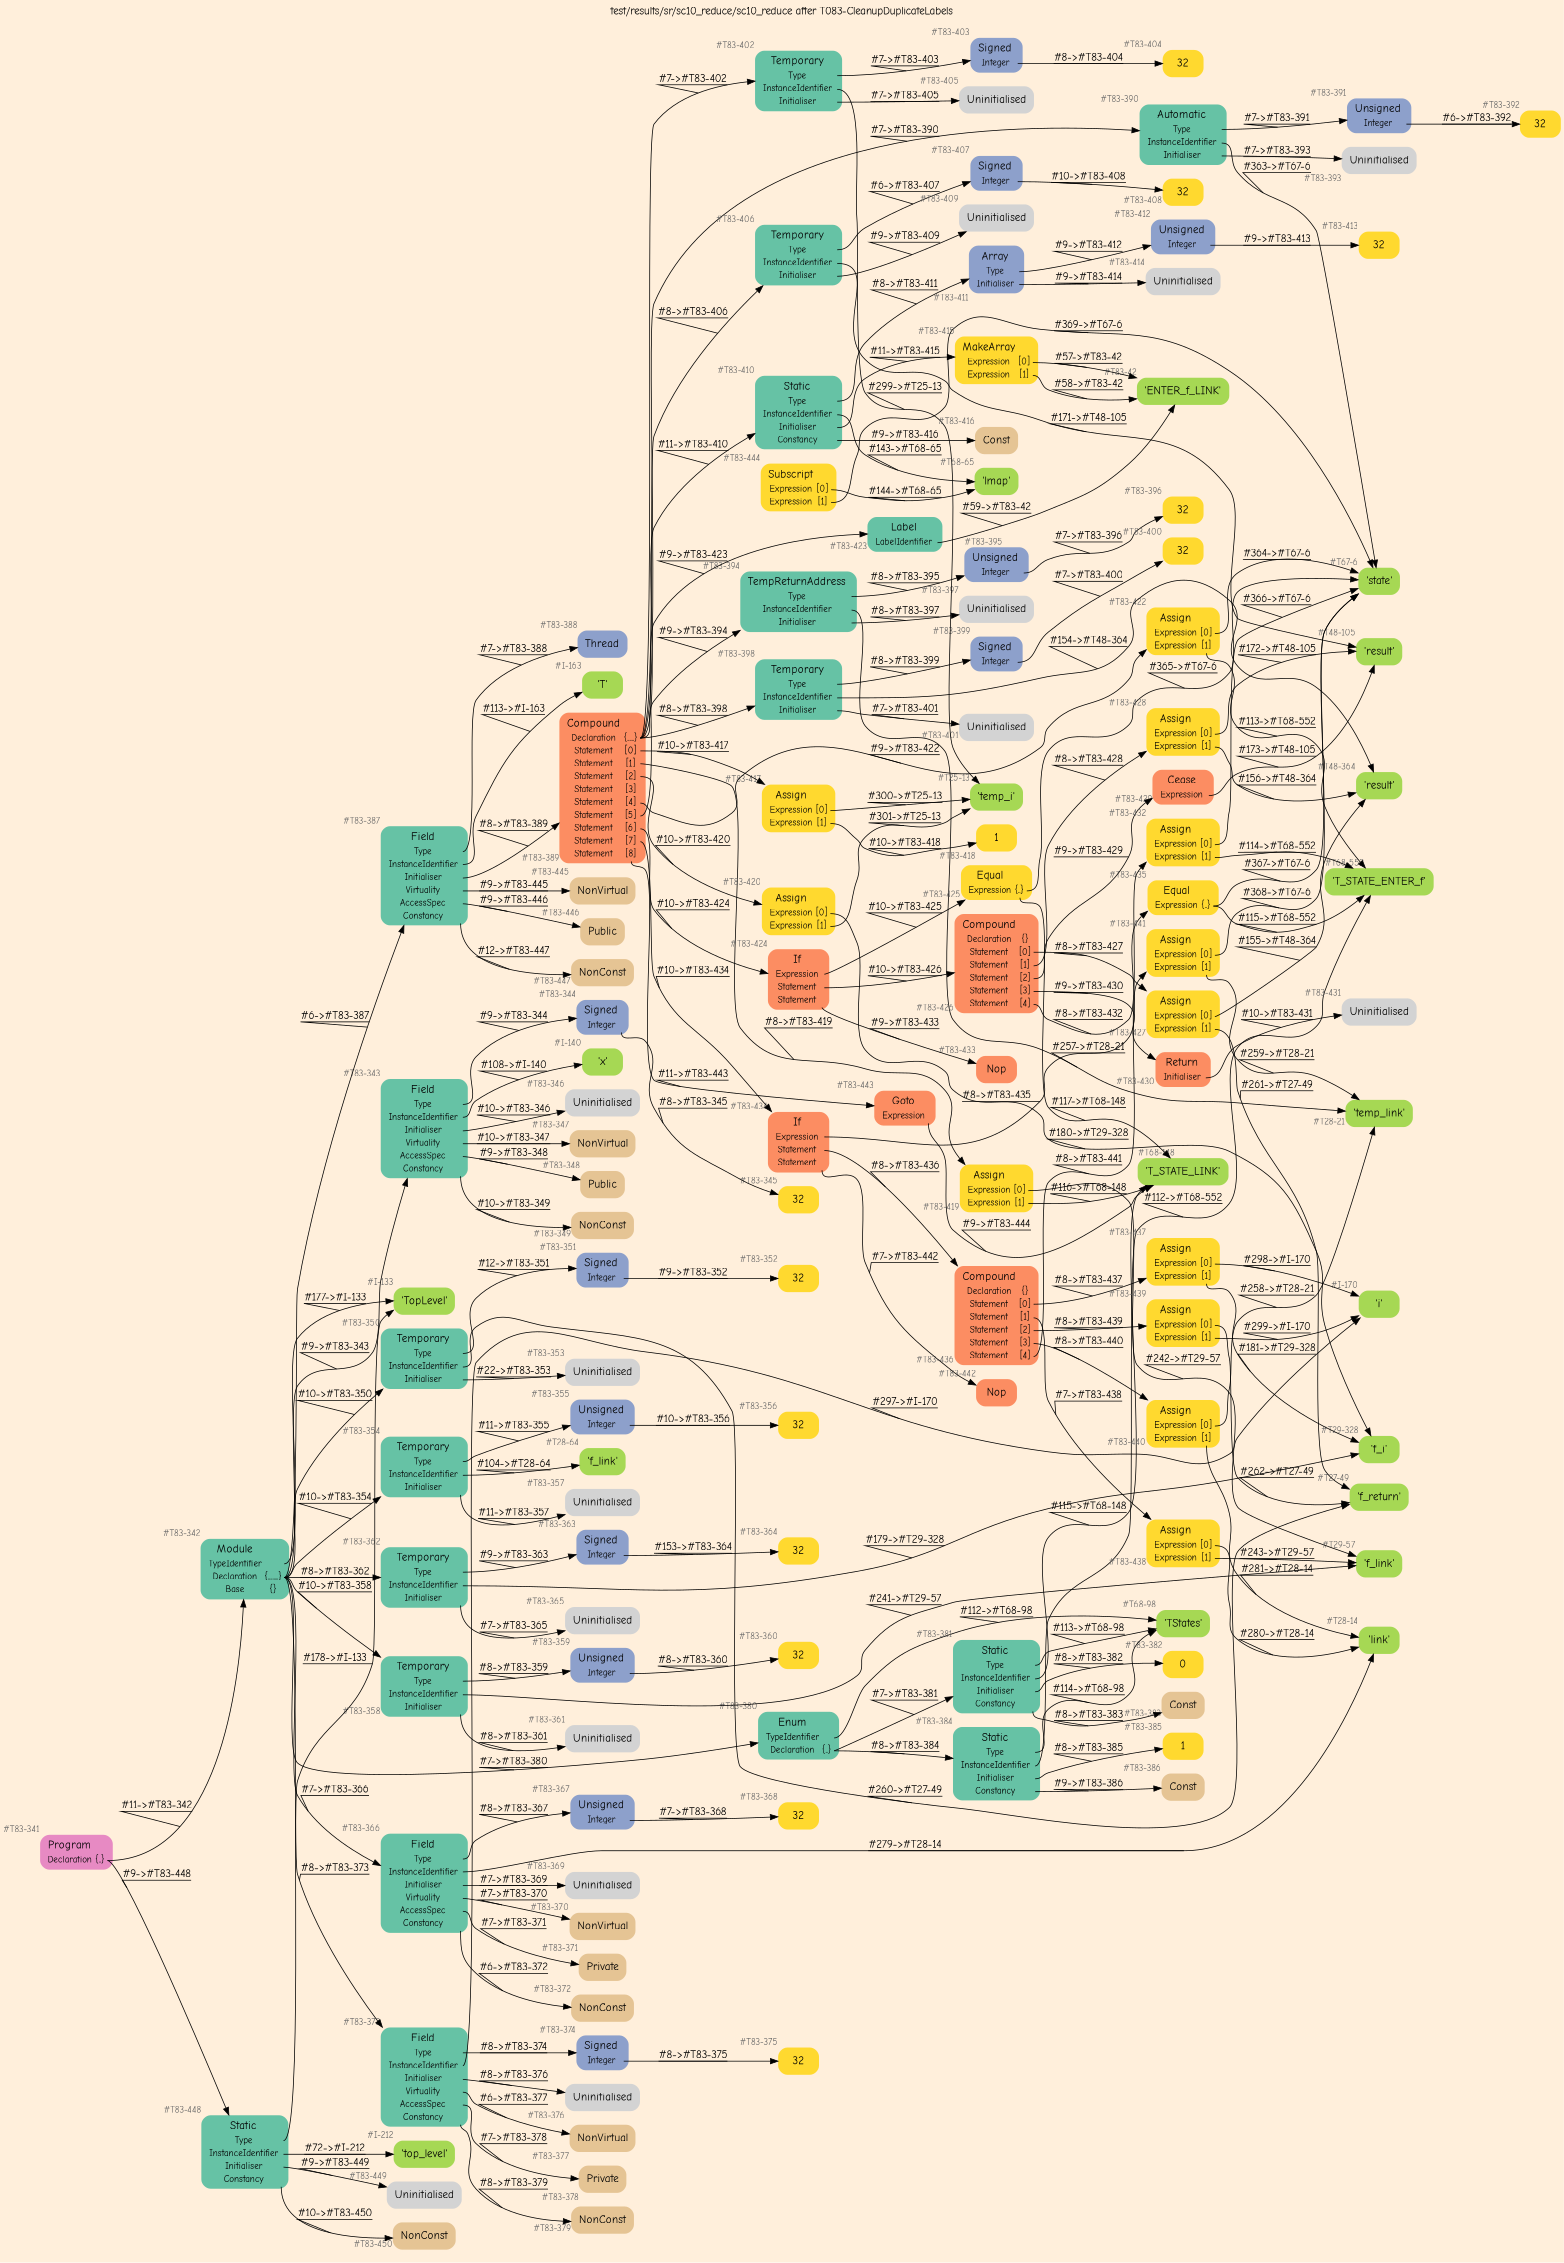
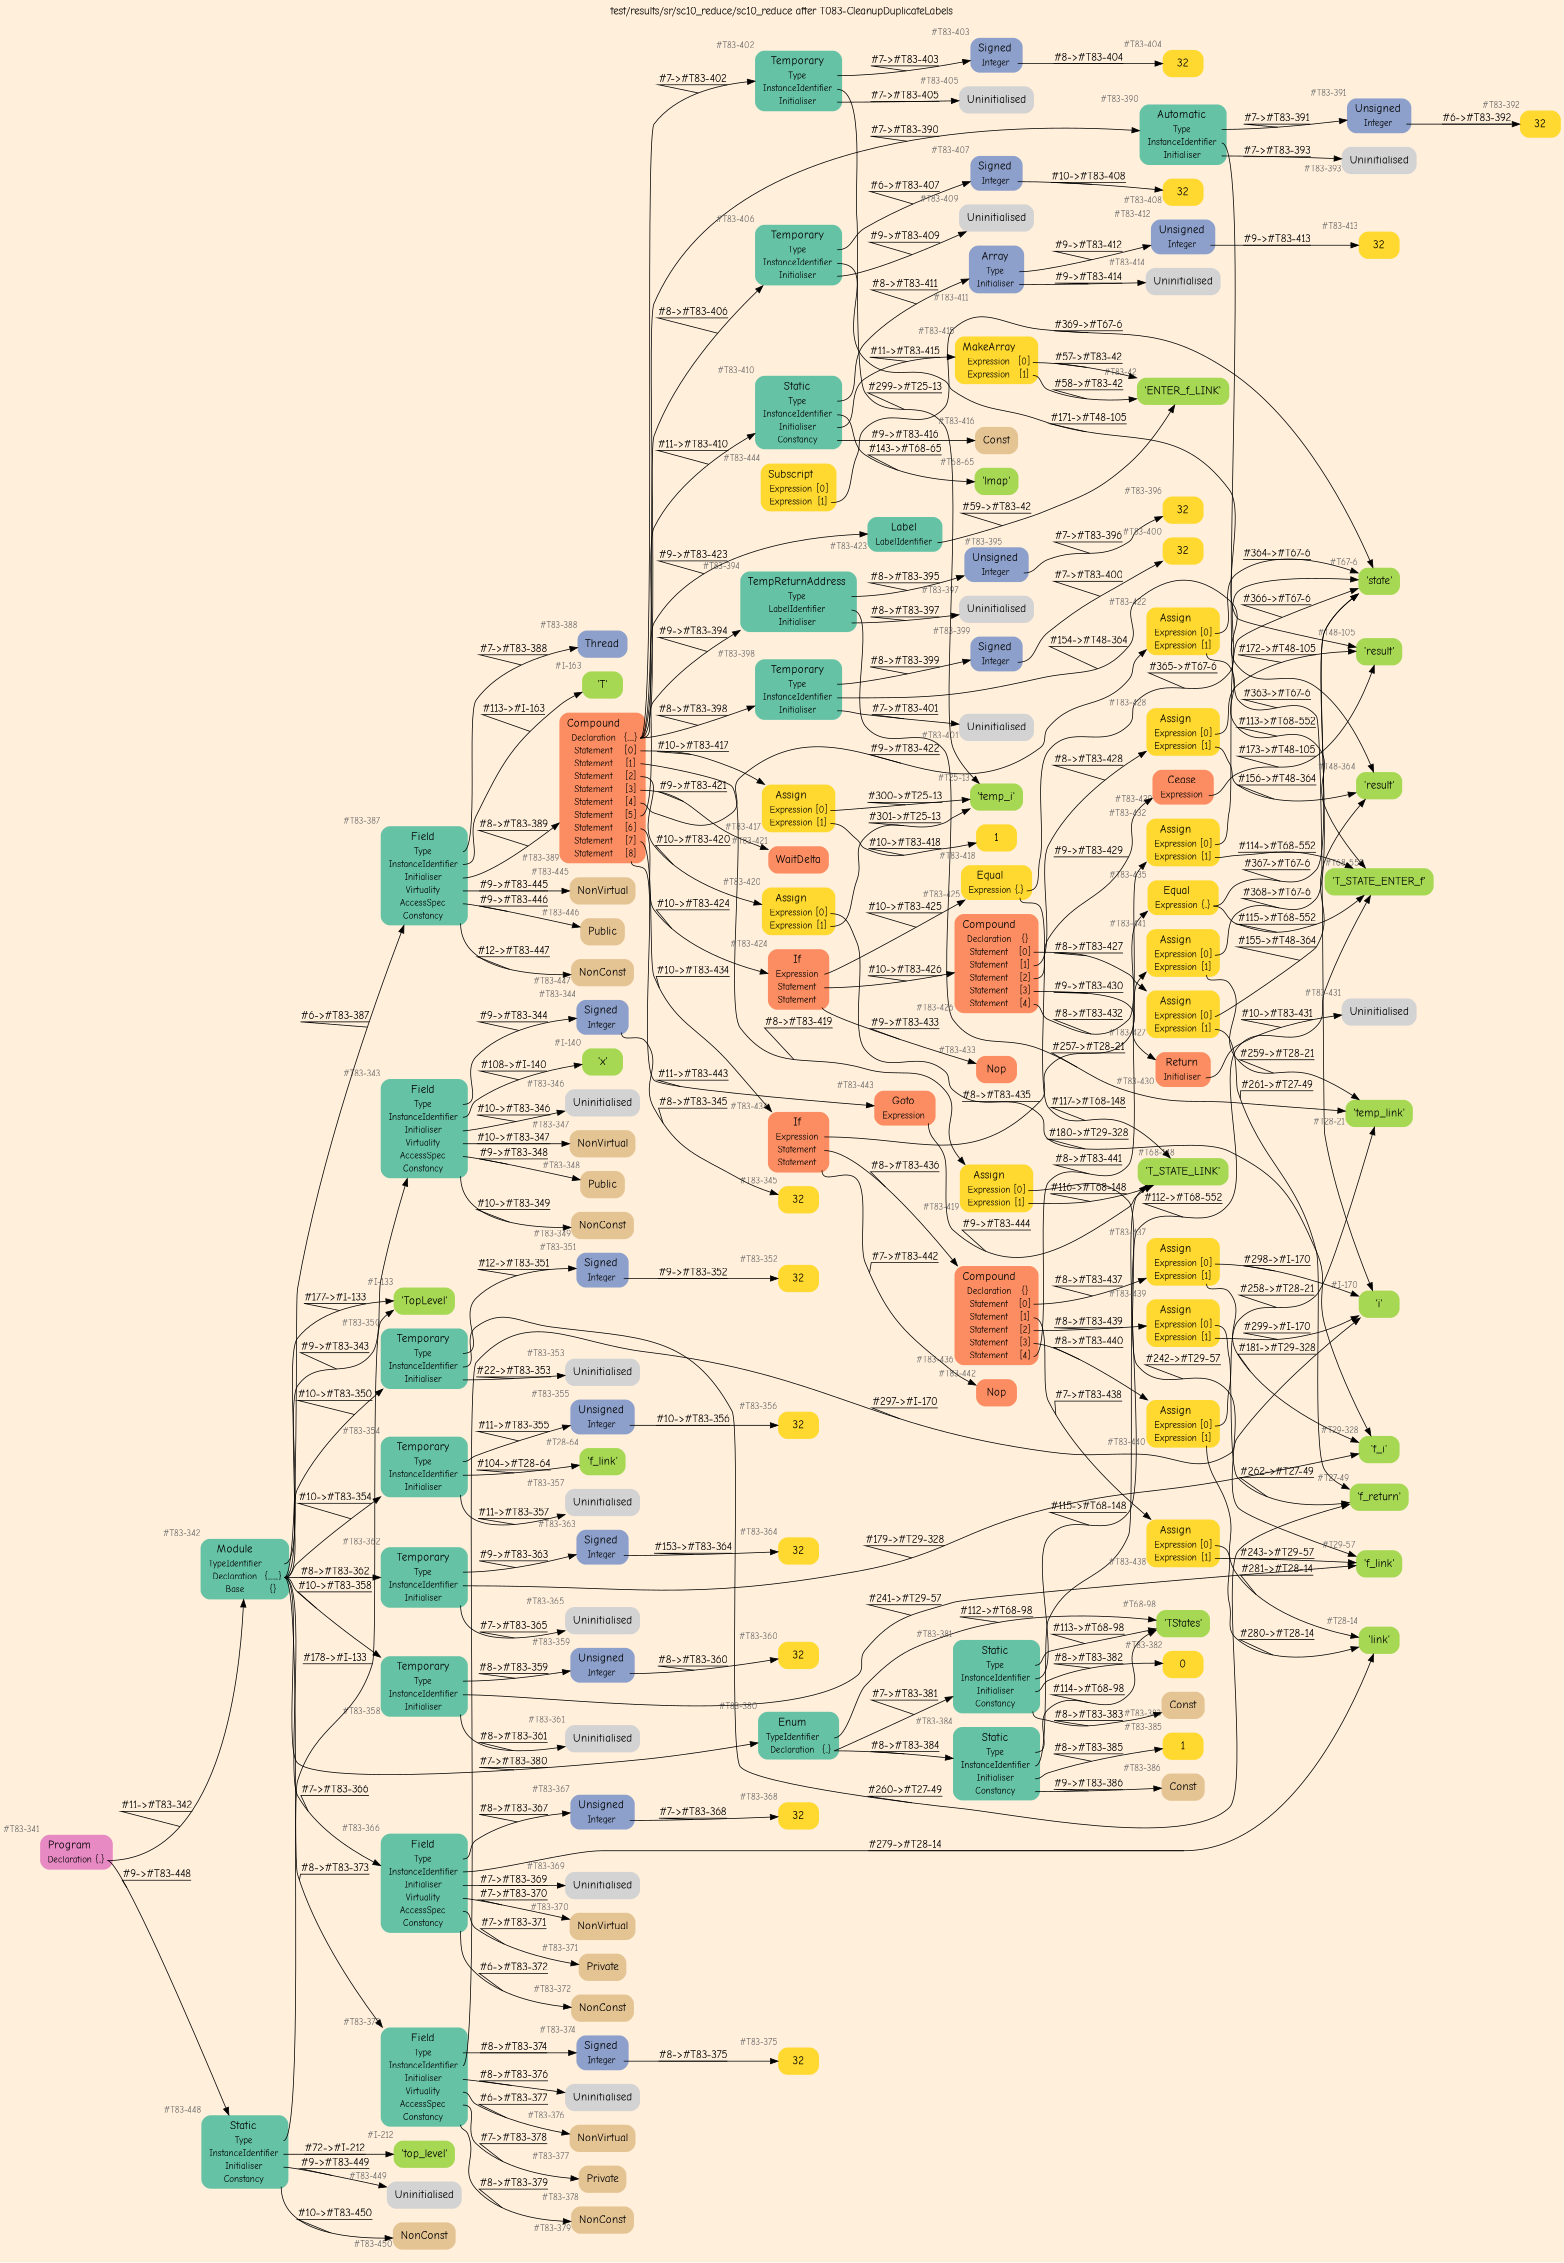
edge "Automatic" -> "'state'": now "Automatic" -> "'i'"
edge "Subscript" -> "'lmap'": removed, label "#144->#T68-65"
node "TempReturnAddress": text "InstanceIdentifier" -> "LabelIdentifier"
node "WaitDelta": added
